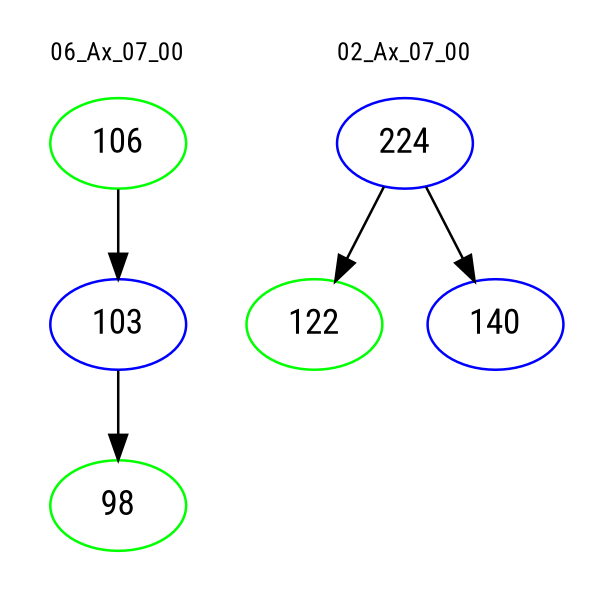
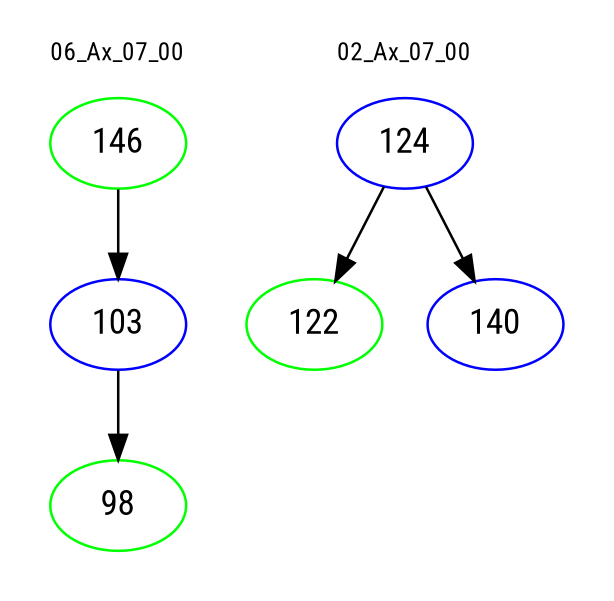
node "106": label "106" -> "146"
node "224": label "224" -> "124"
